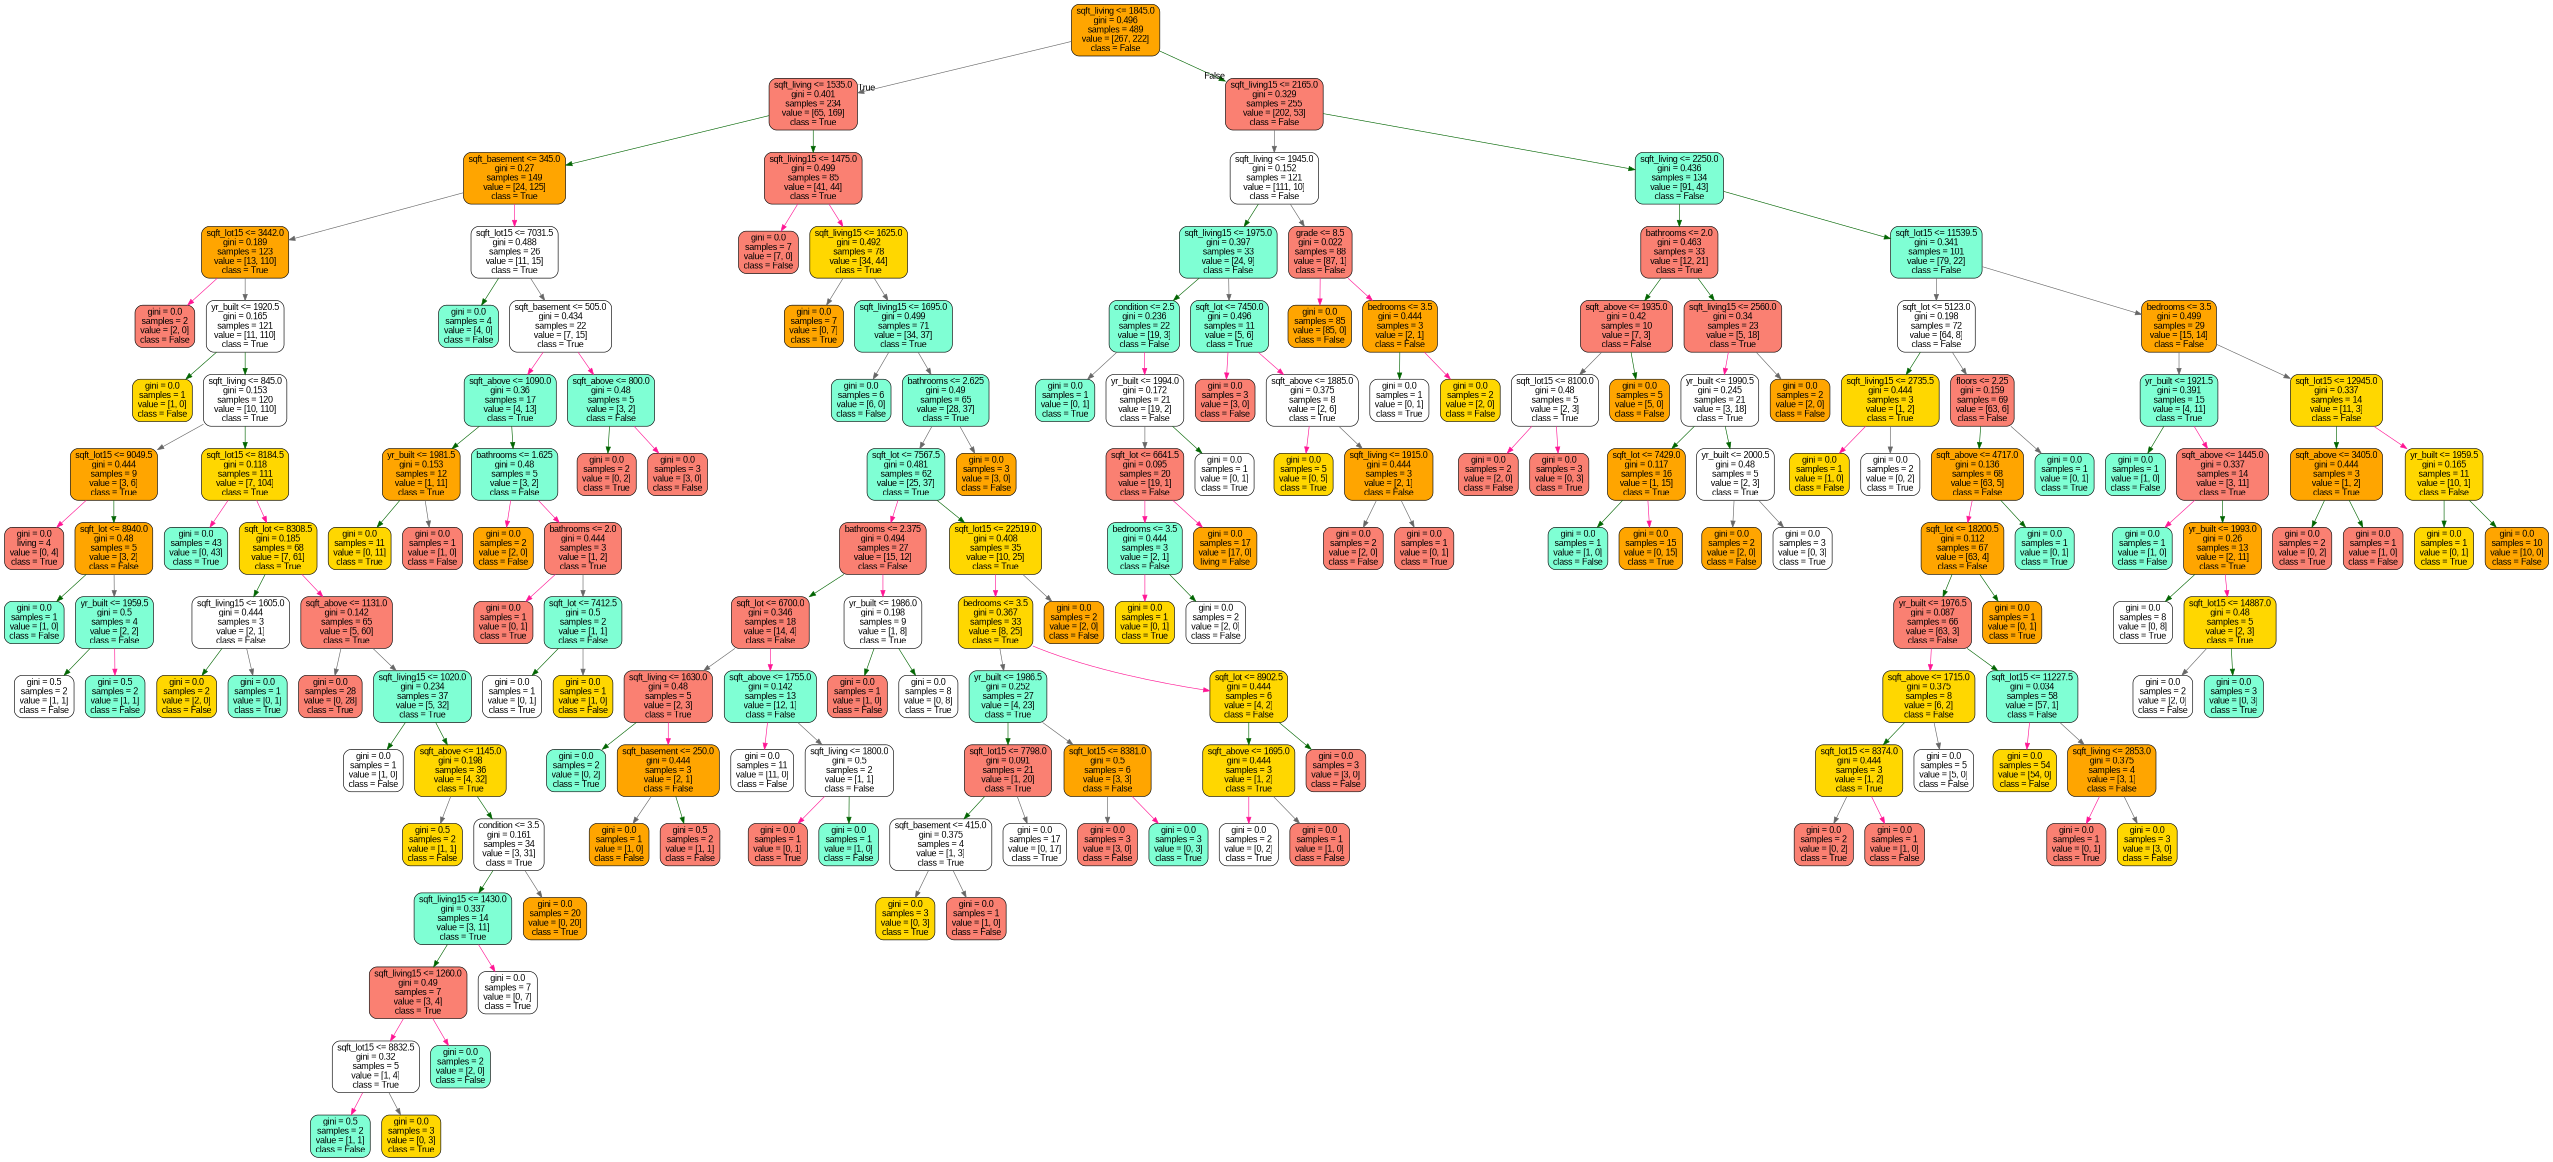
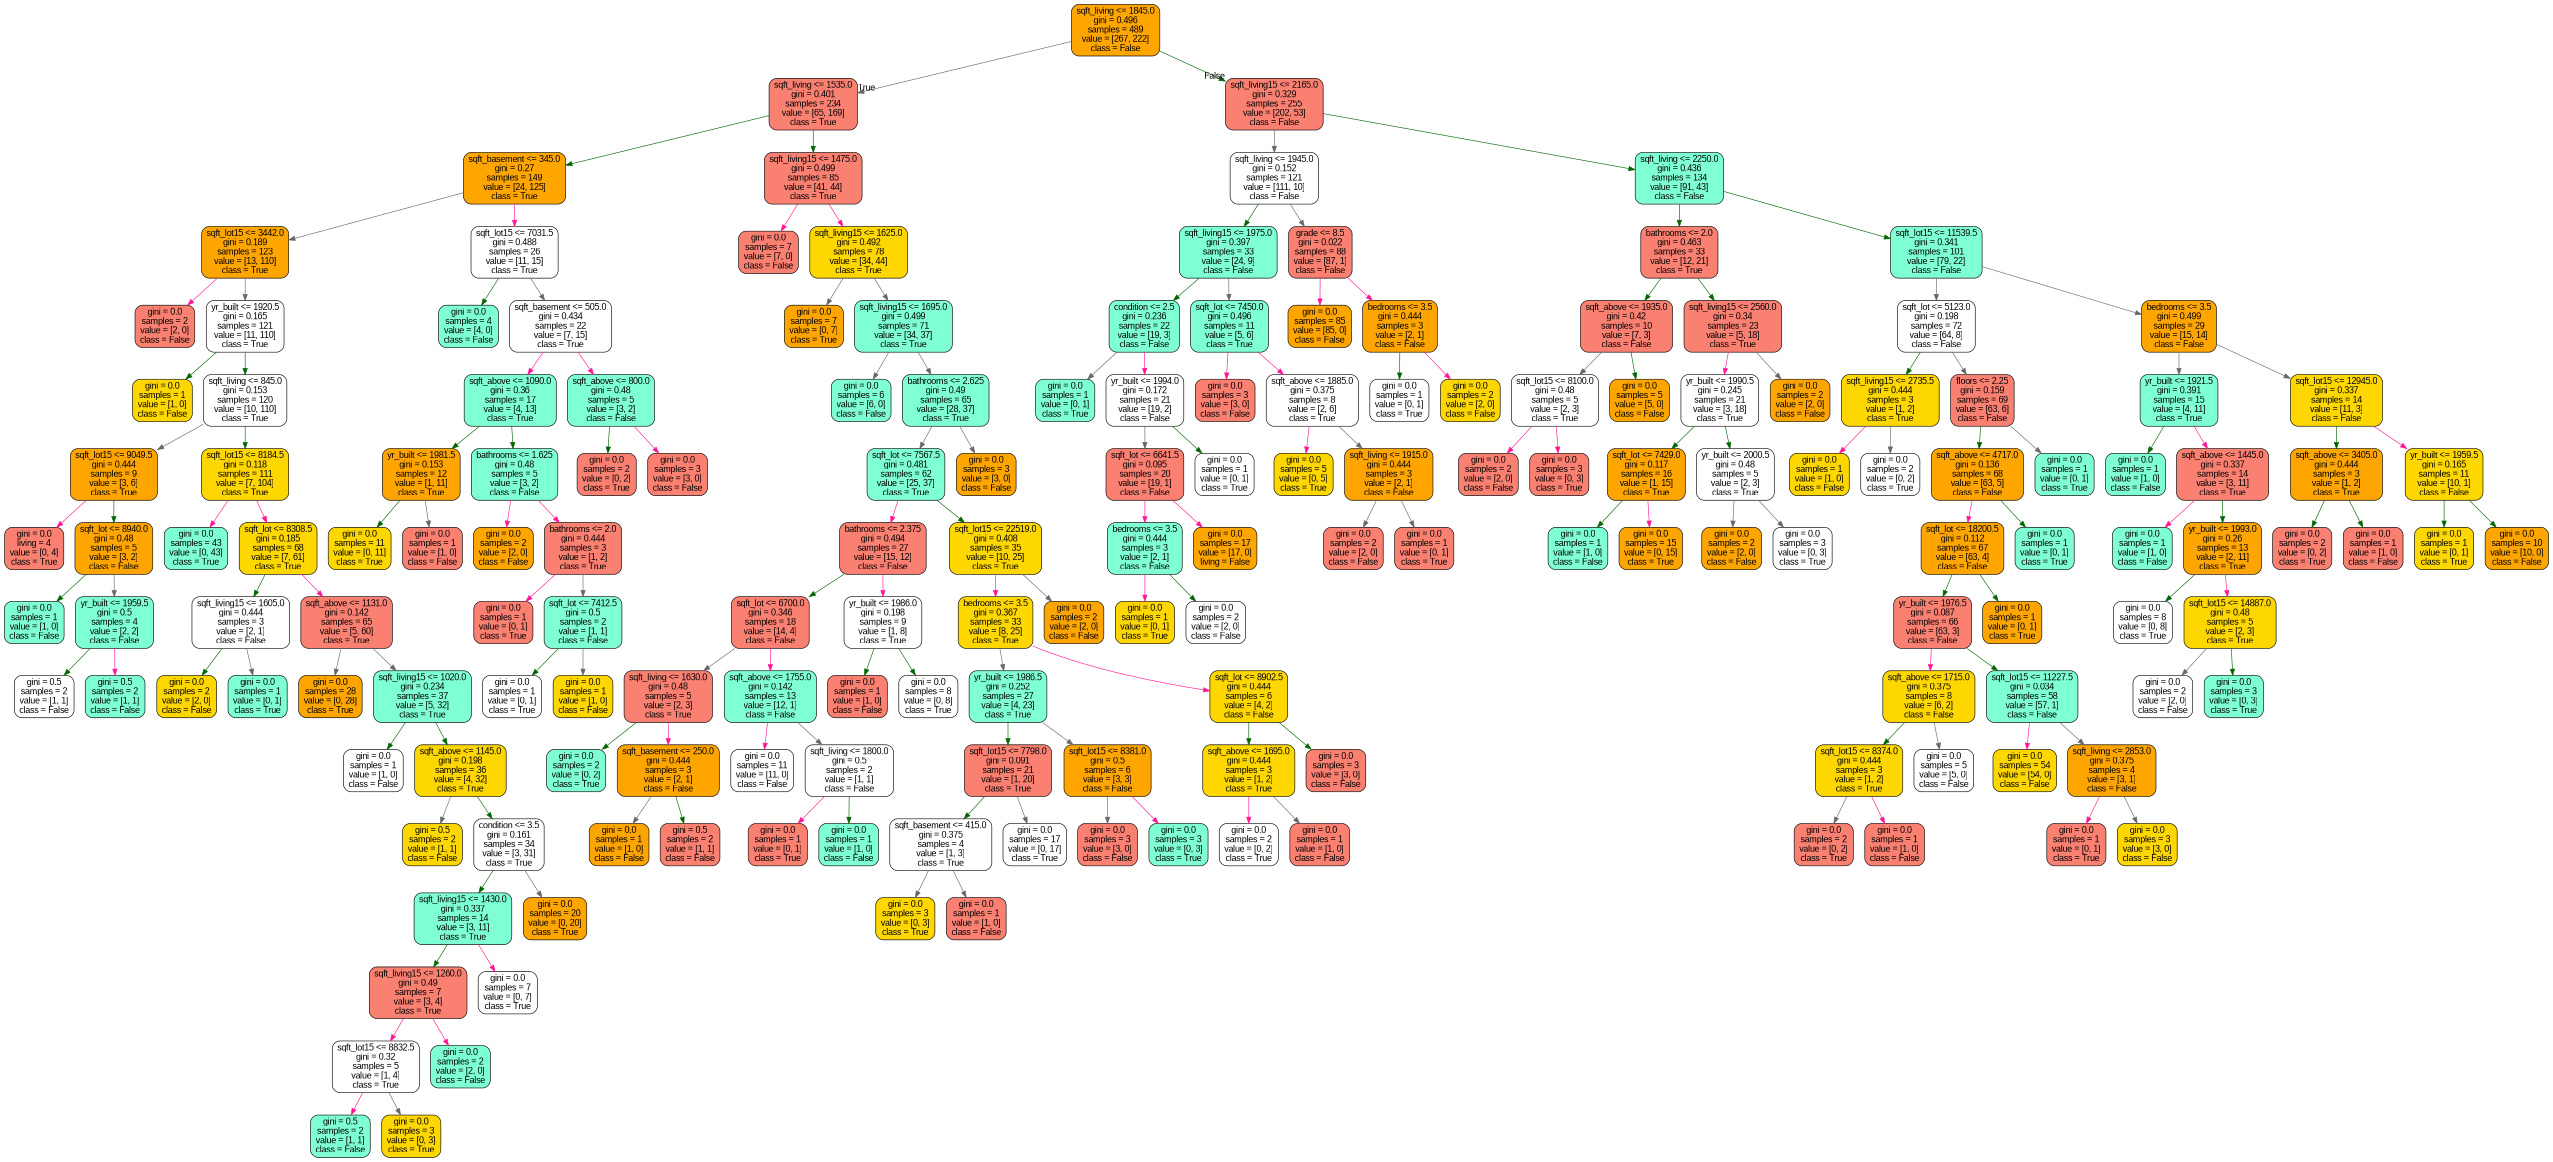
node "gini = 0.0 samples = 28 value = [0, 28] class = True": fillcolor salmon -> orange
